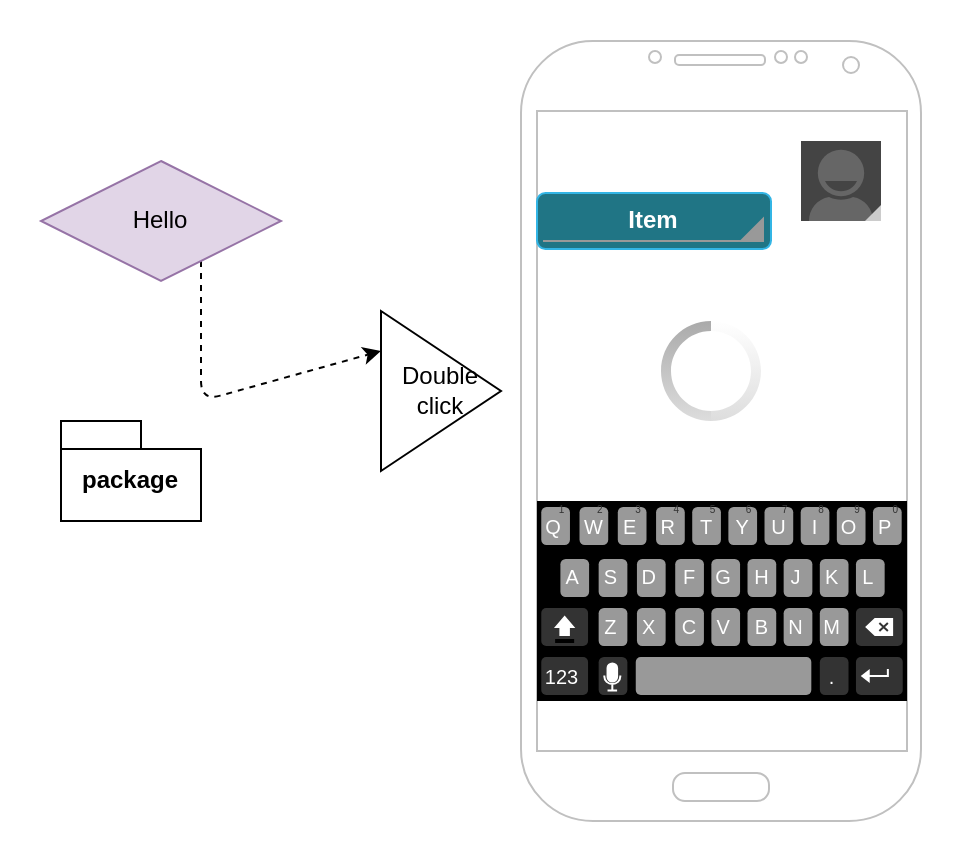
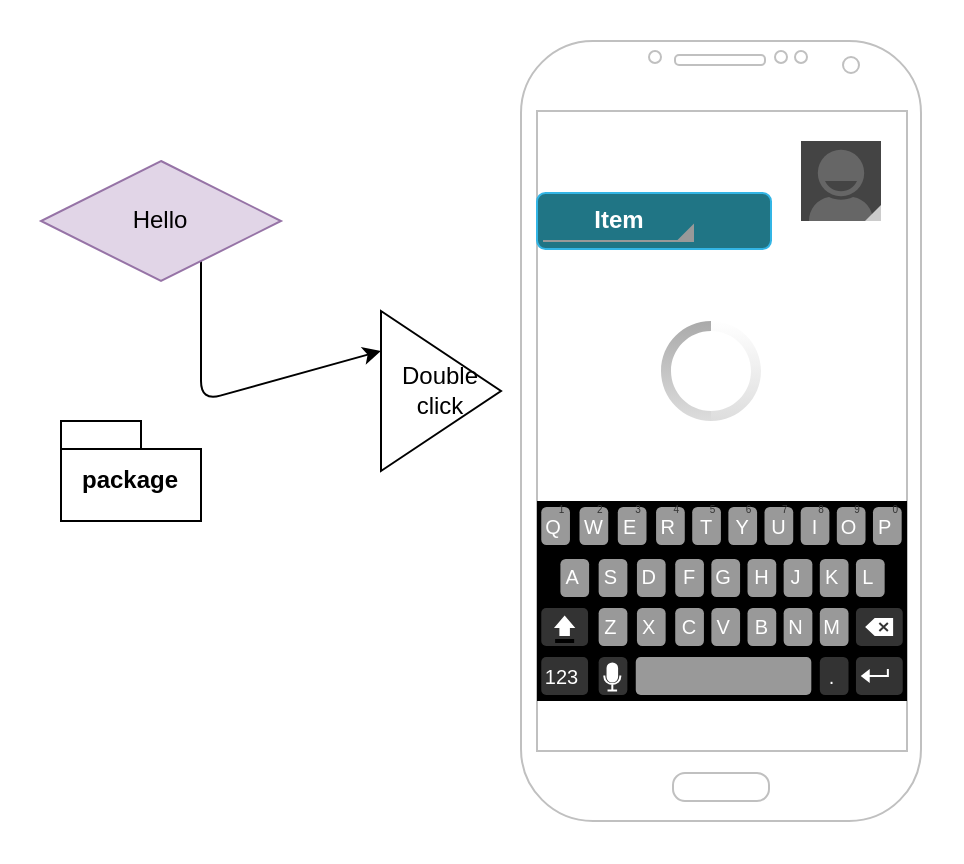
node "Item": size 220x40 -> 150x40
edge "Hello" -> "Double click": style dashed -> solid
